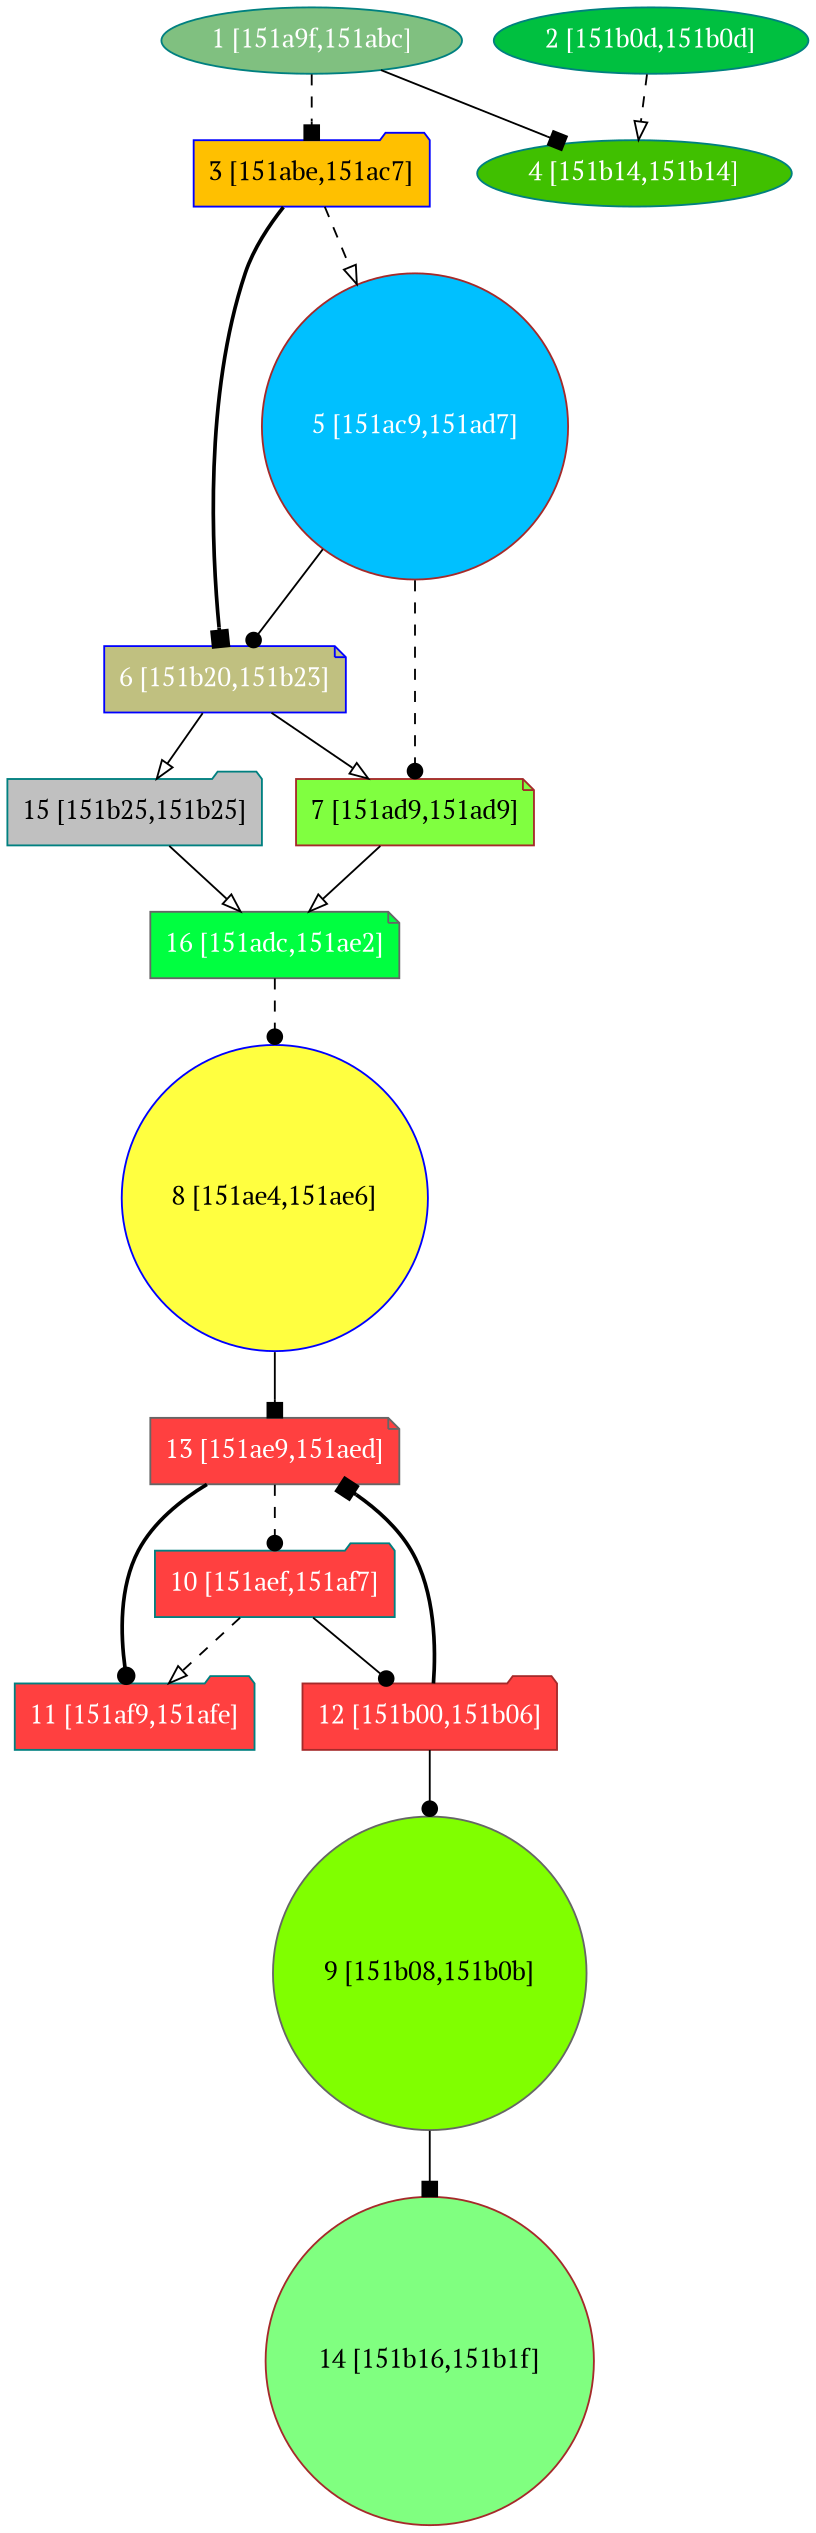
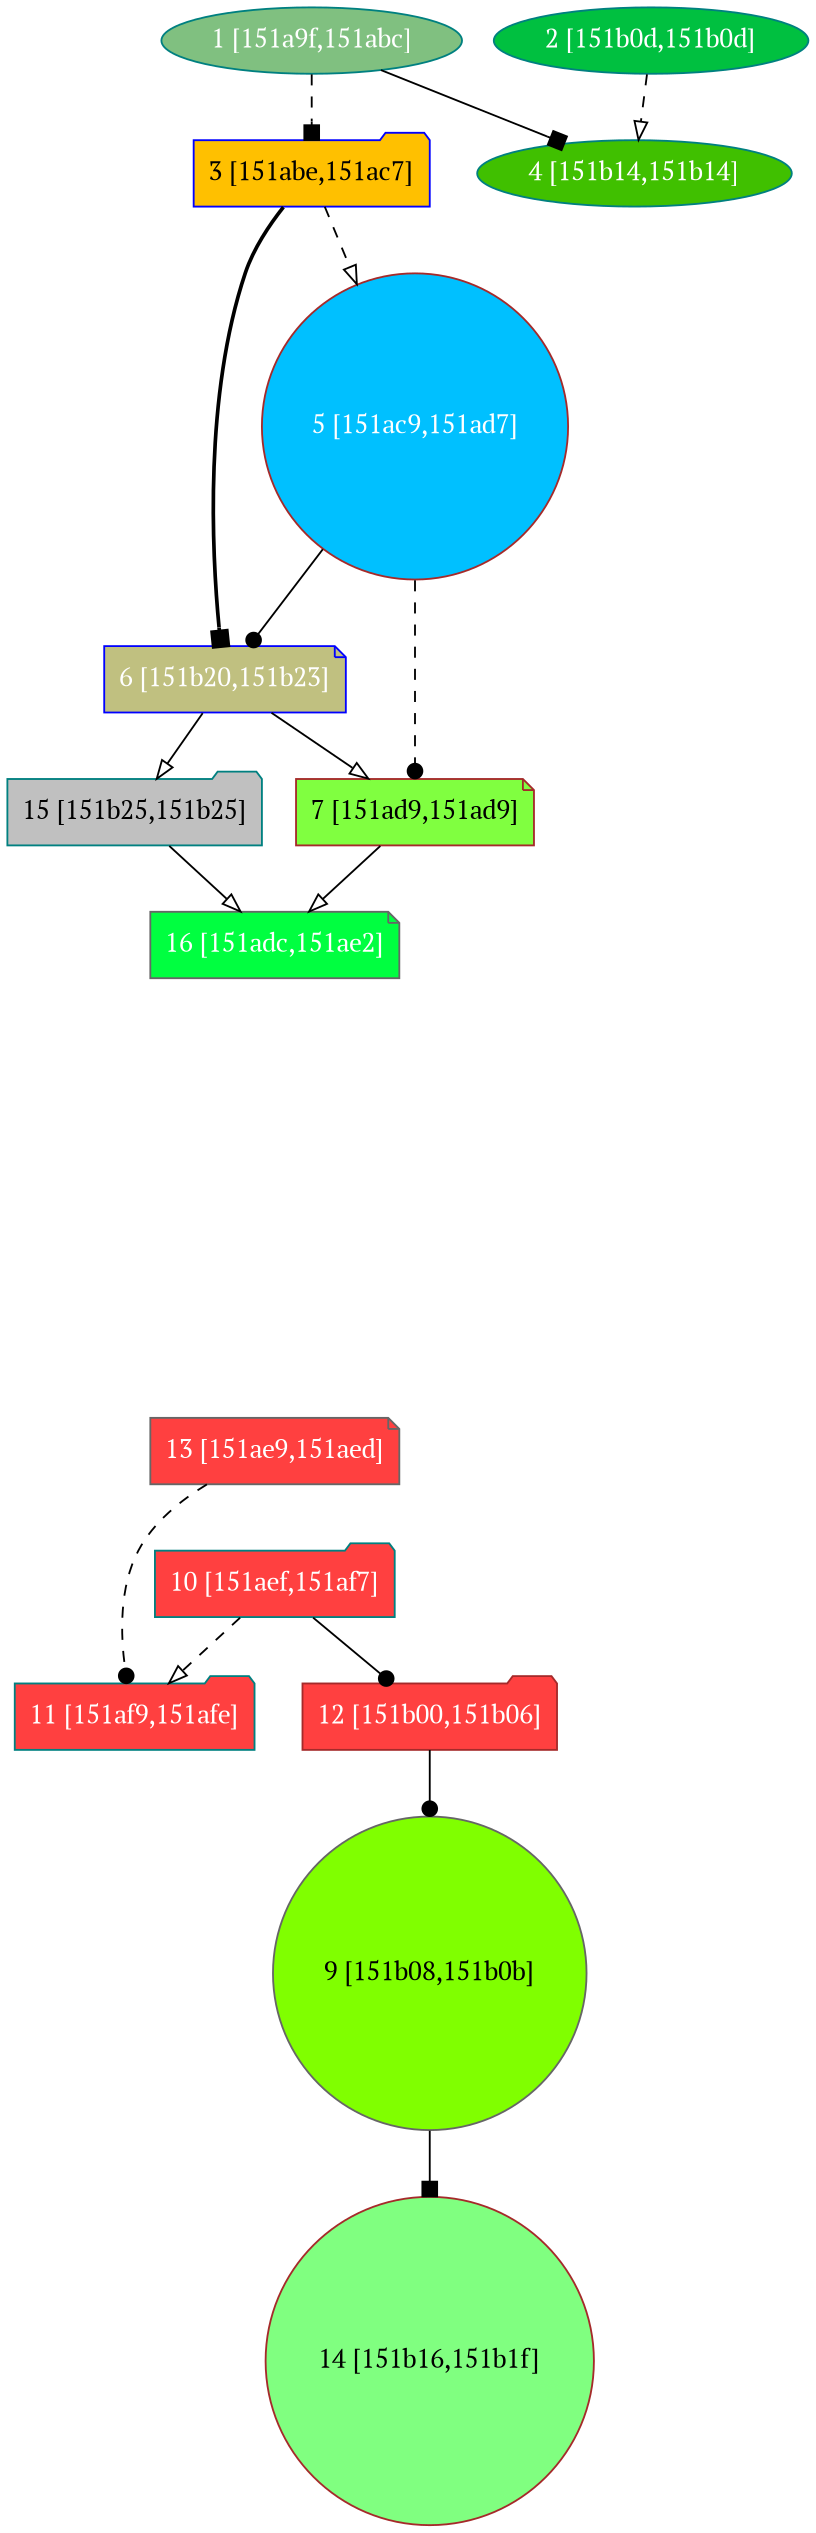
node "8 [151ae4,151ae6]": removed
edge "13 [151ae9,151aed]" -> "10 [151aef,151af7]": removed
edge "13 [151ae9,151aed]" -> "11 [151af9,151afe]": style bold -> dashed
edge "12 [151b00,151b06]" -> "13 [151ae9,151aed]": removed
